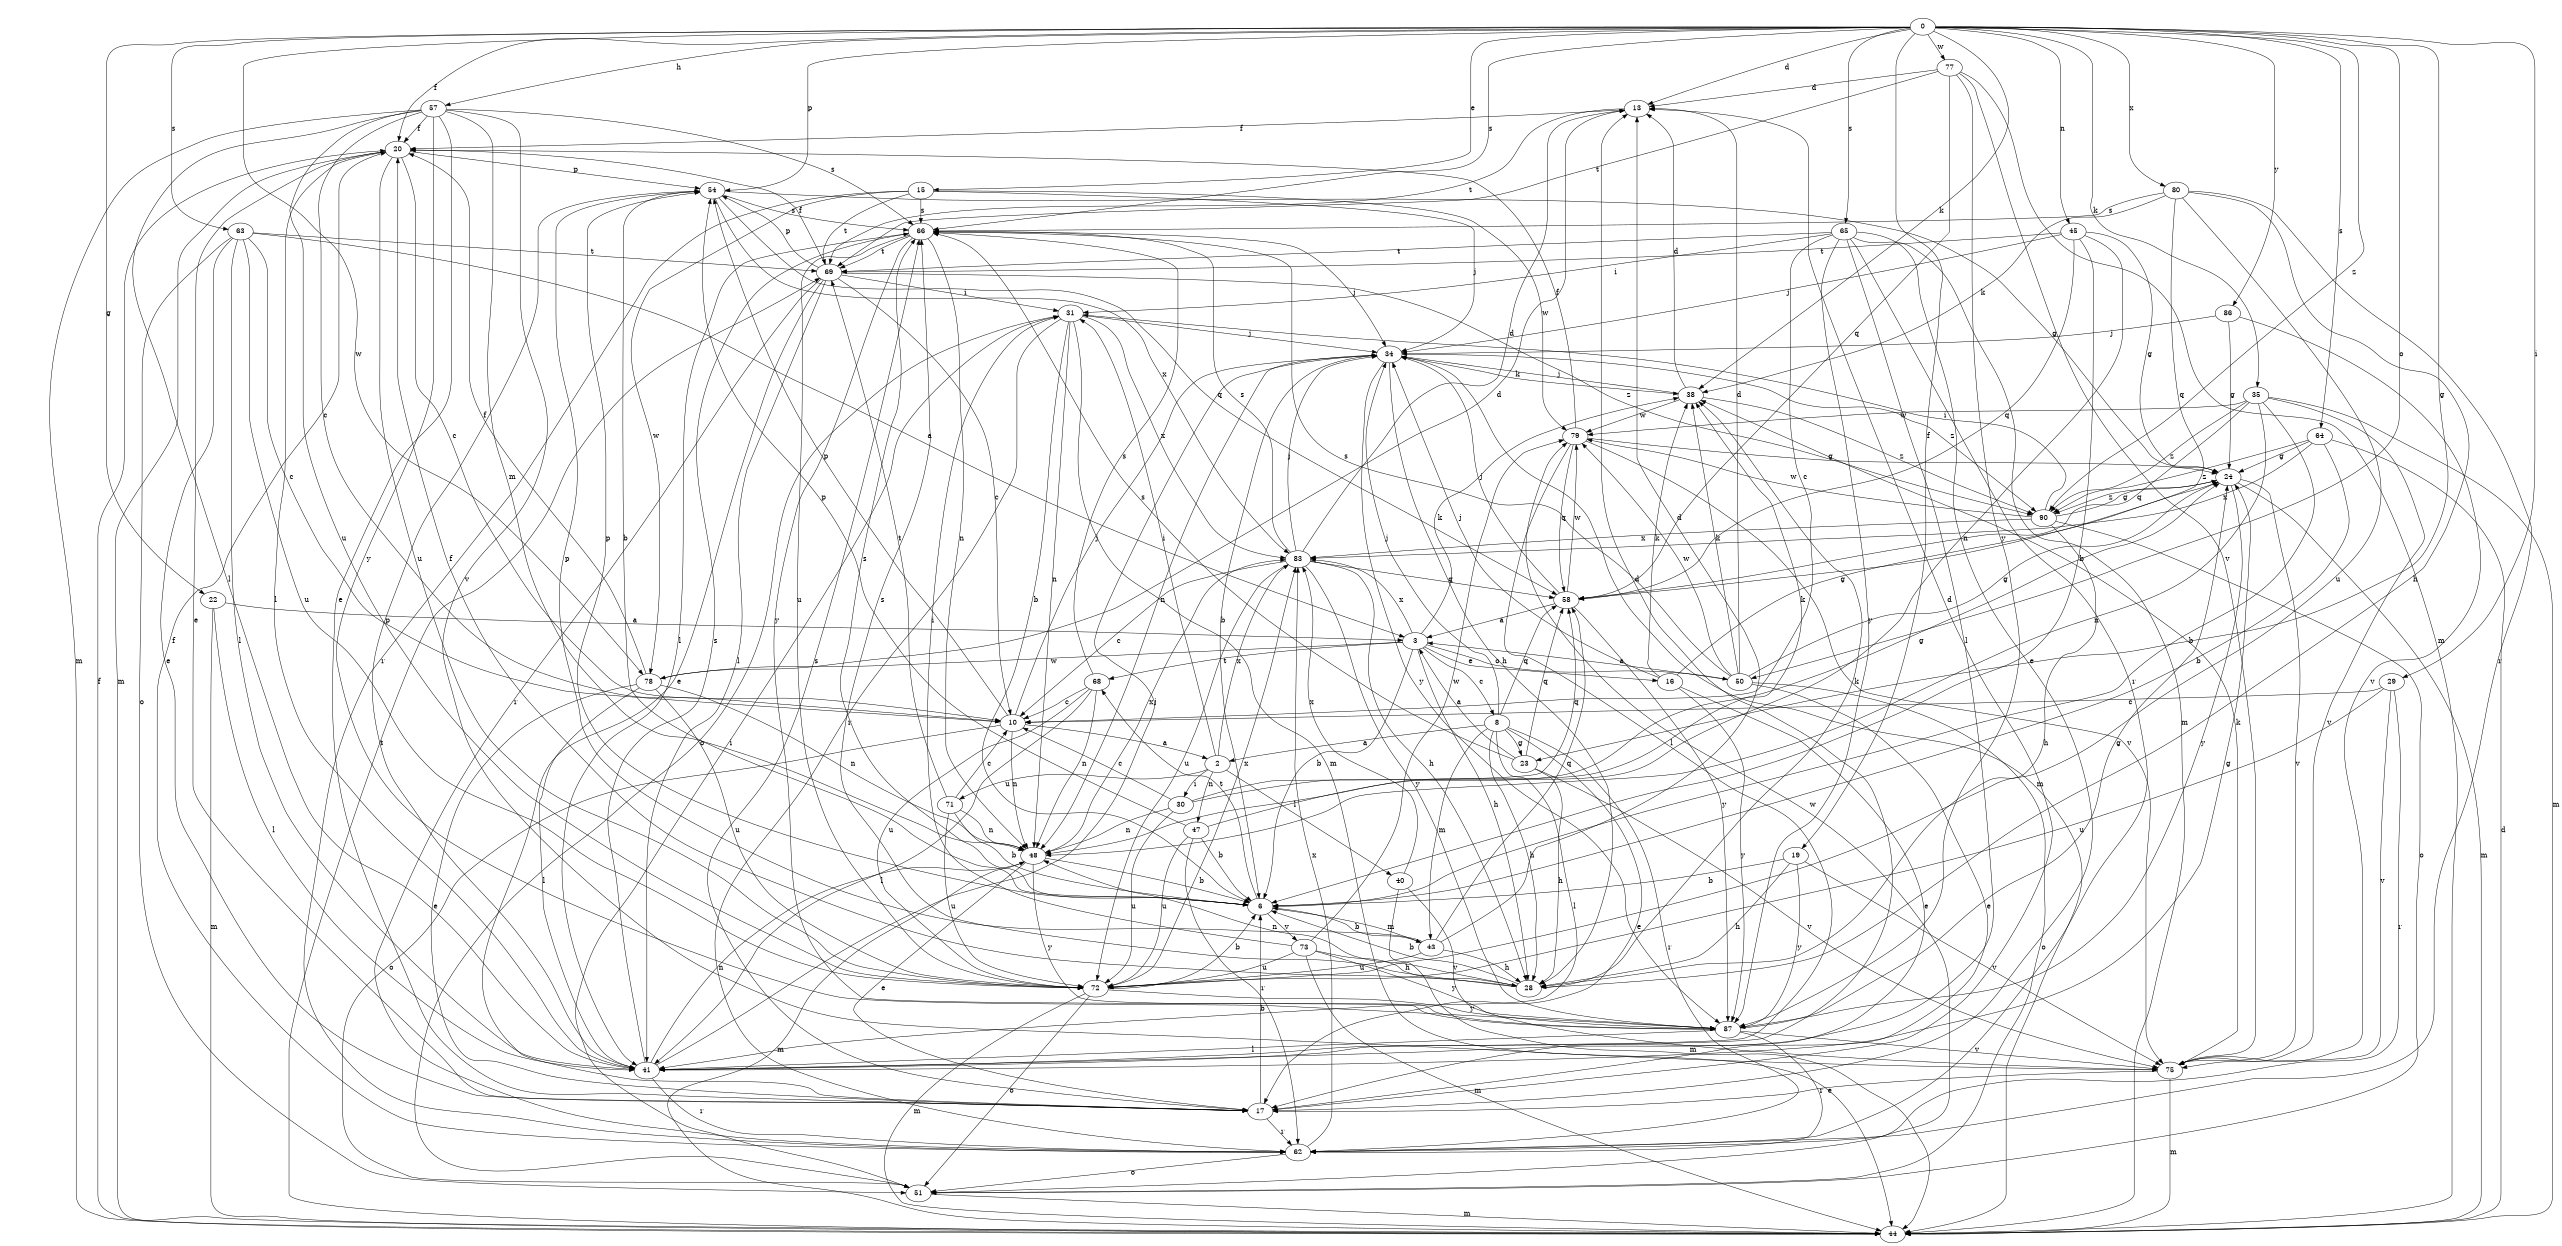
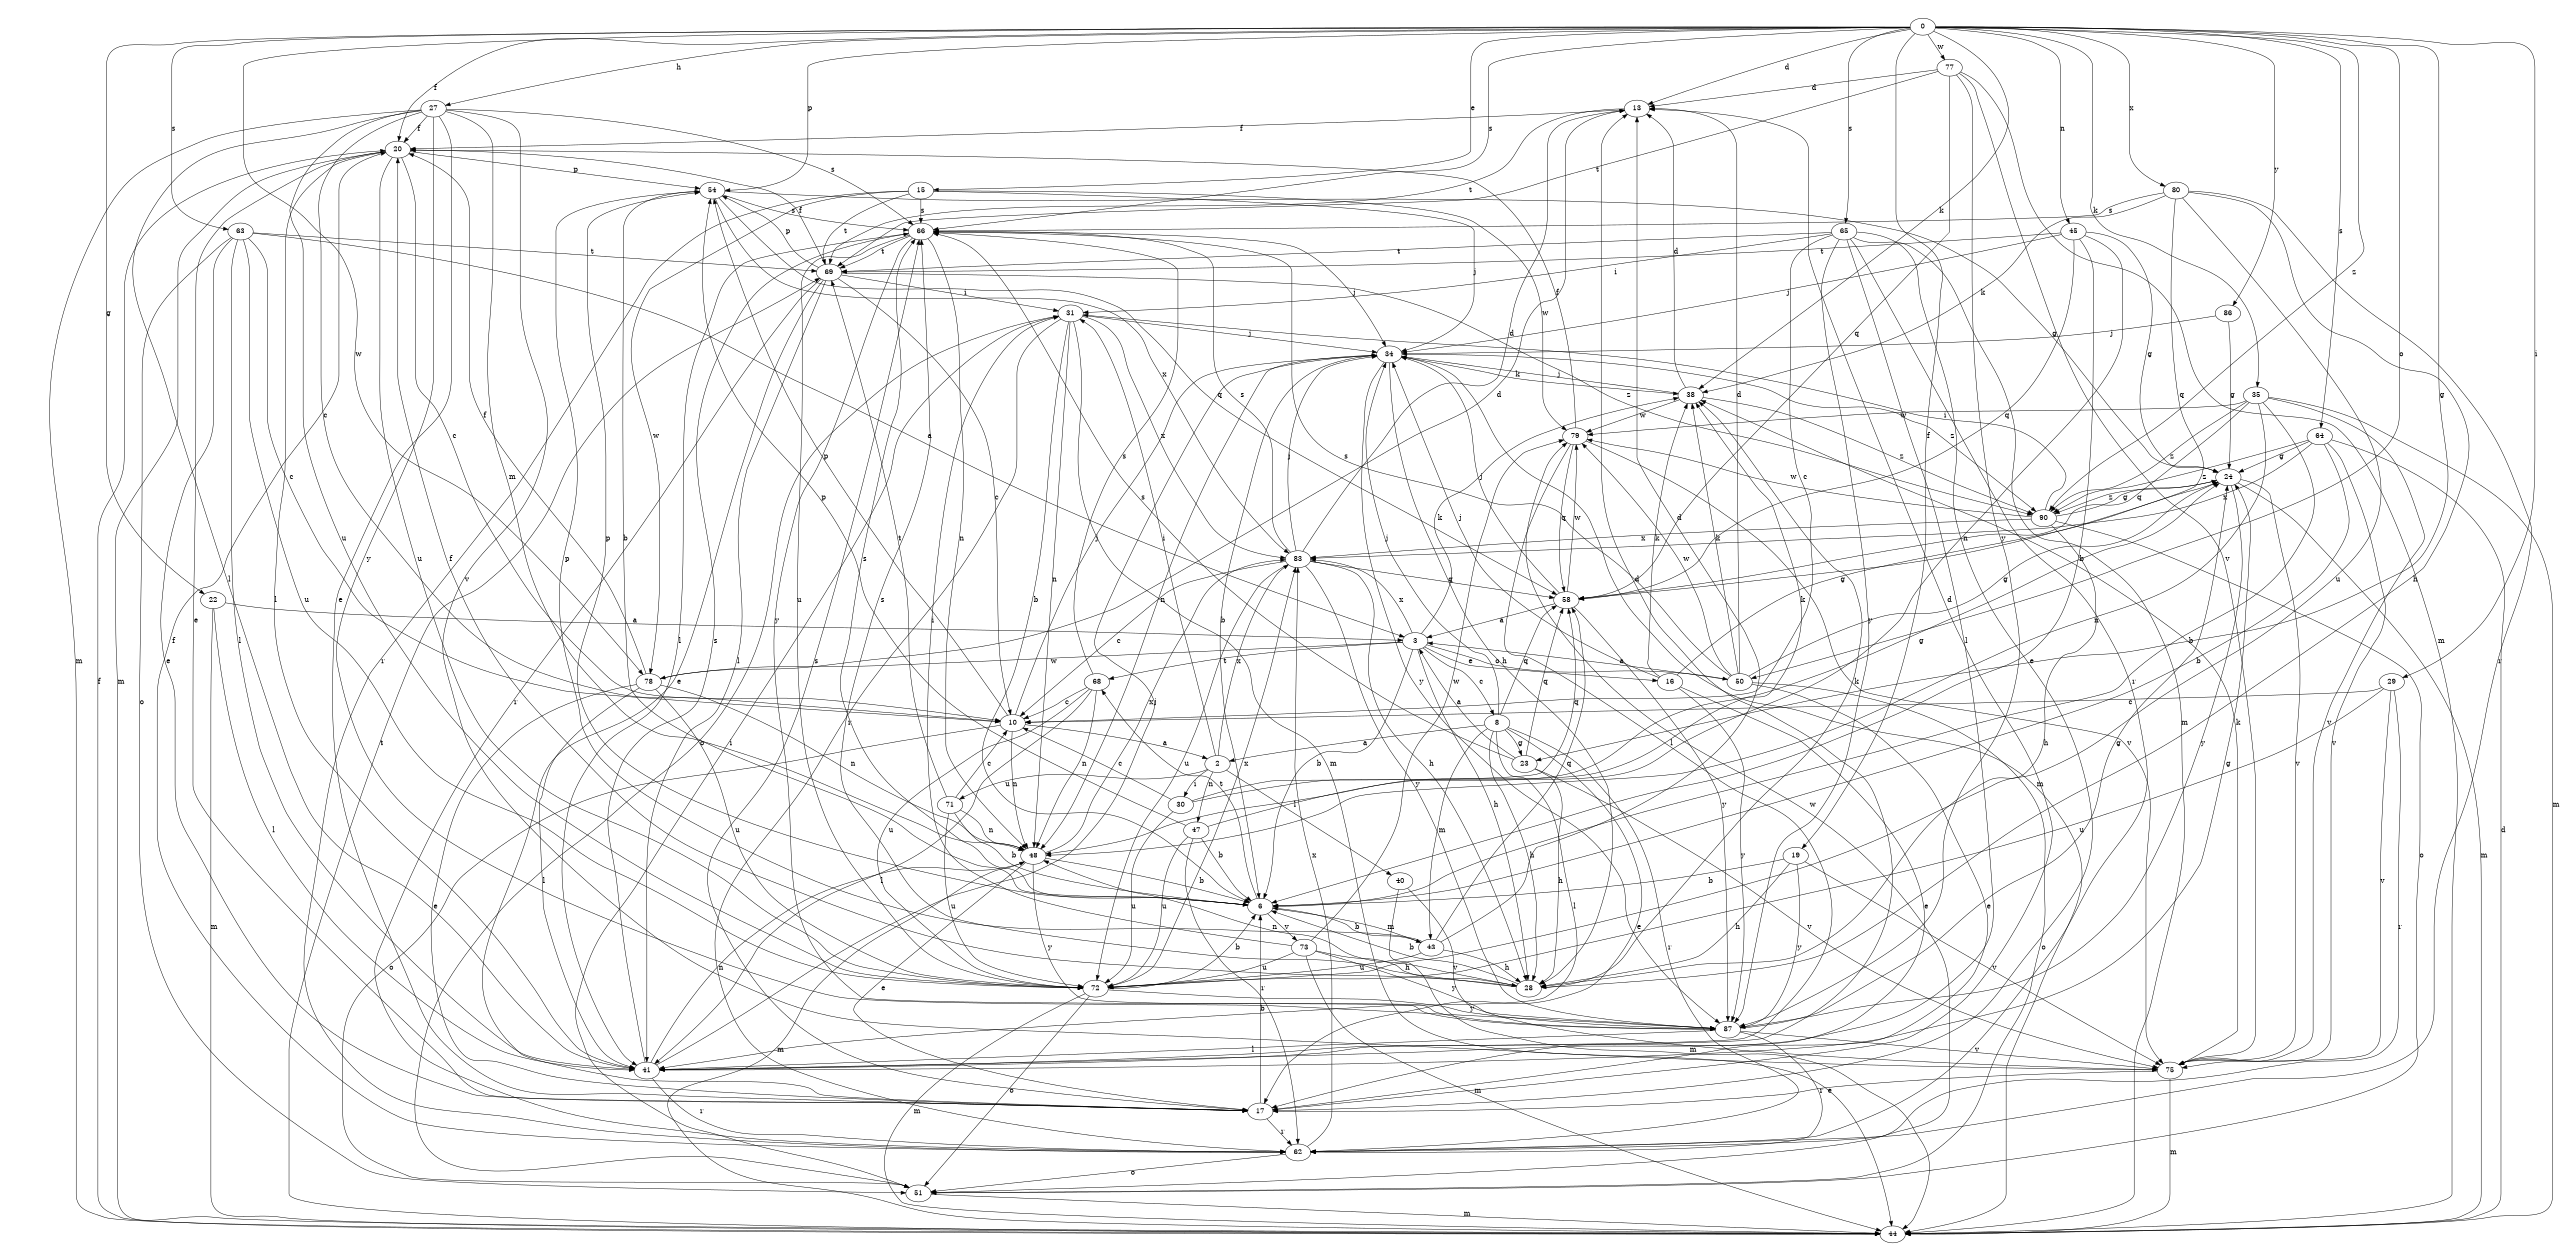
node "57": label "57" -> "27"
edge "79" -> "24": removed, label "g"
edge "41" -> "54": removed, label "p"
edge "86" -> "75": now "64" -> "75"
edge "40" -> "83": removed, label "x"
edge "30" -> "48": removed, label "n"
